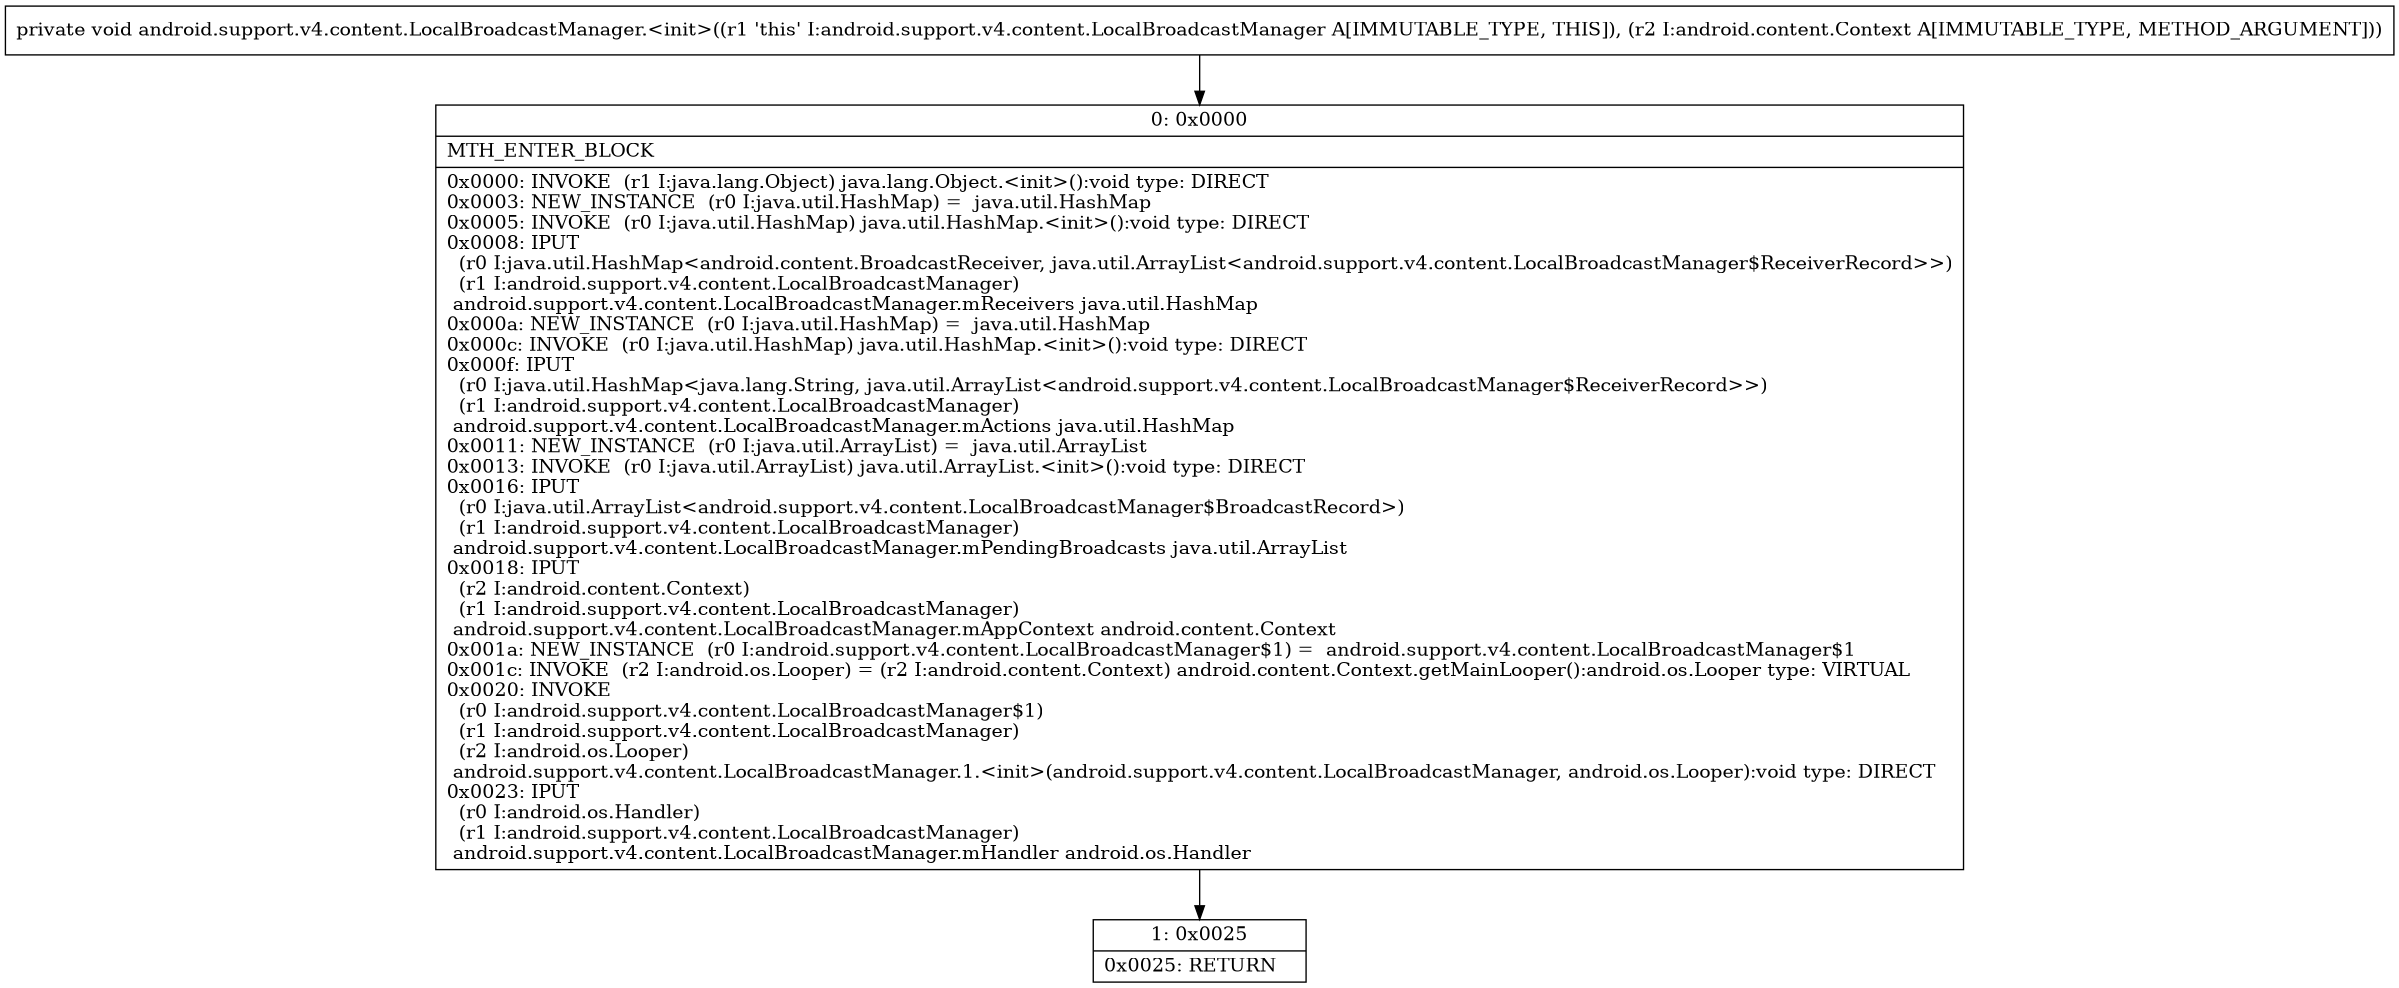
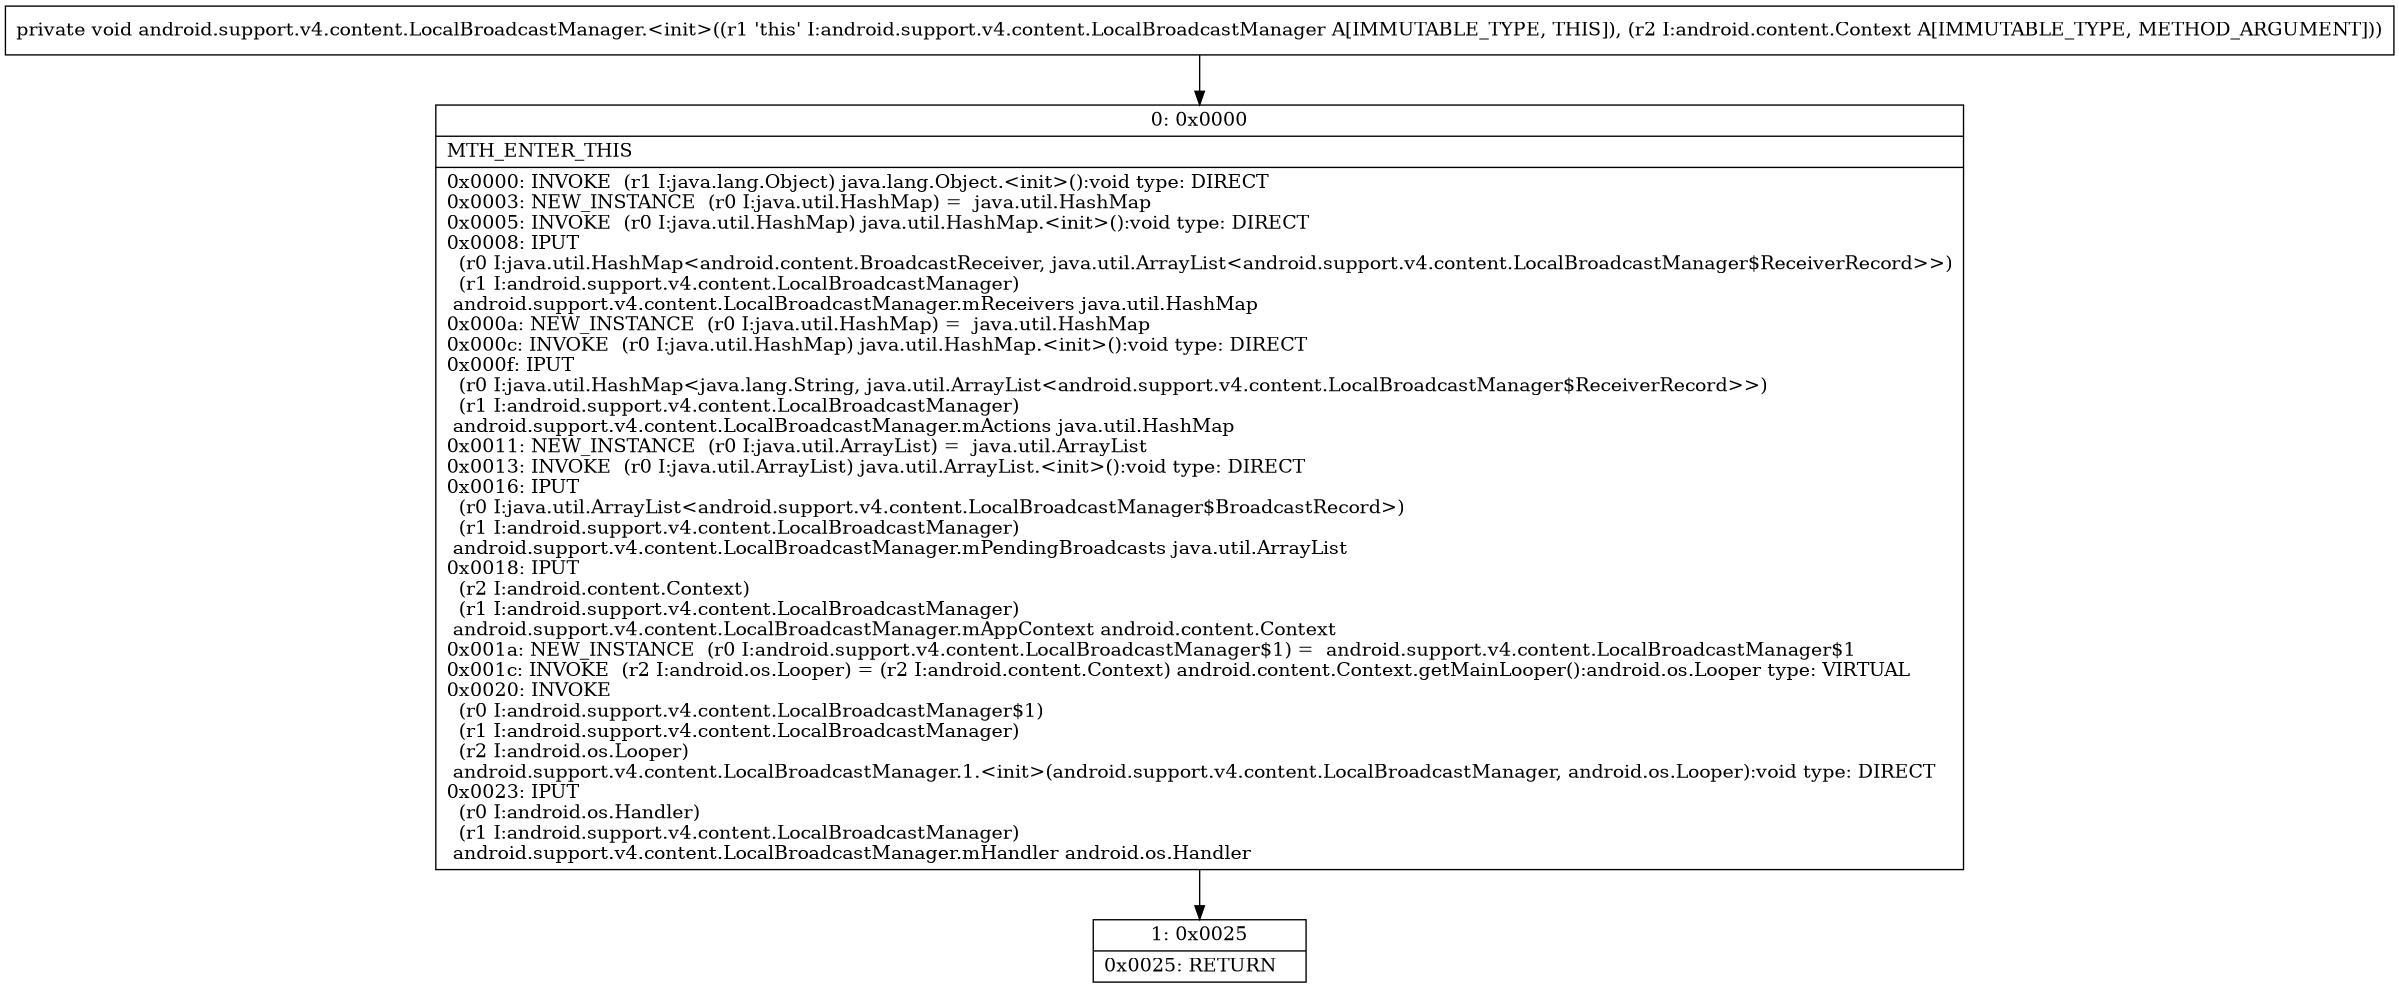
node "0: 0x0000": text "MTH_ENTER_BLOCK" -> "MTH_ENTER_THIS"
